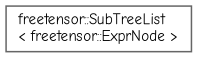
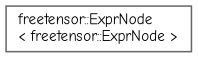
node "freetensor::SubTreeList < freetensor::ExprNode >": label "freetensor::SubTreeList < freetensor::ExprNode >" -> "freetensor::ExprNode < freetensor::ExprNode >"
